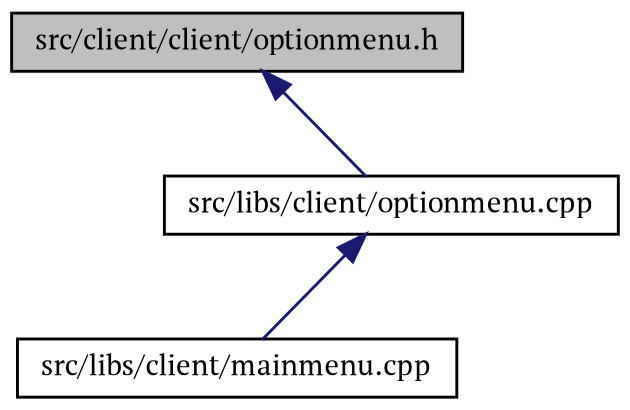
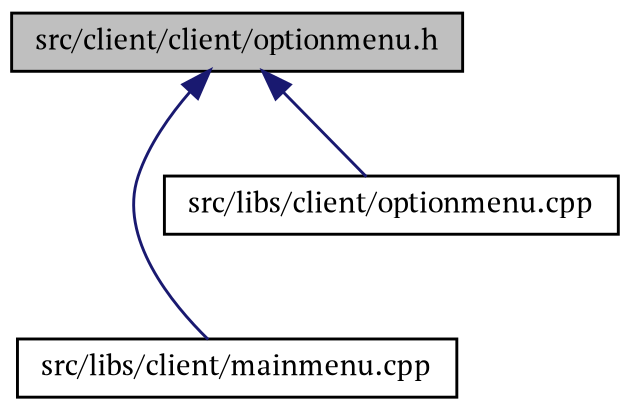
edge "src/libs/client/mainmenu.cpp" -> "src/libs/client/optionmenu.cpp": now "src/libs/client/mainmenu.cpp" -> "src/client/client/optionmenu.h"
